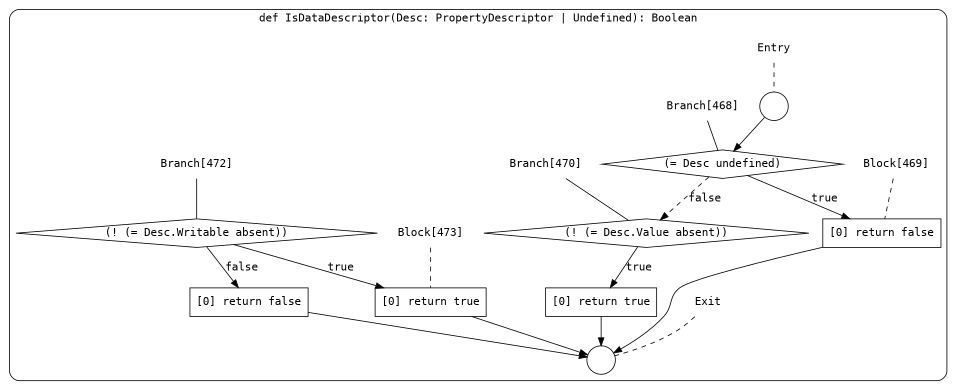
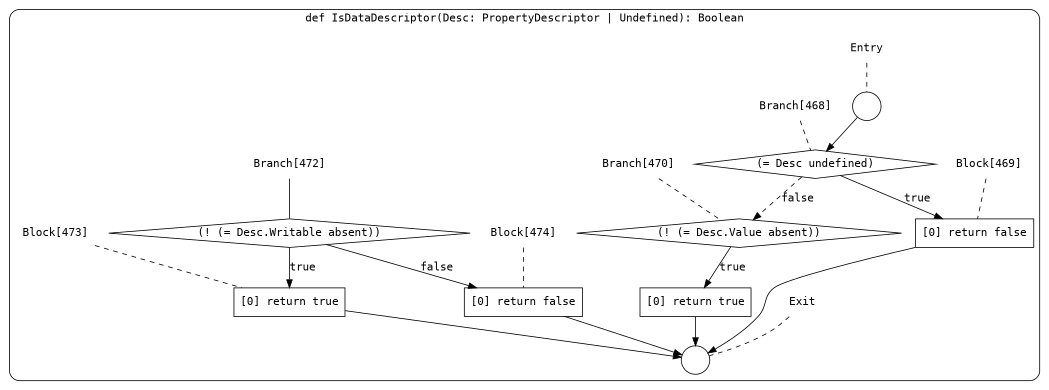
edge "Branch[468]" -- "(= Desc undefined)": style solid -> dashed
edge "Branch[470]" -- "(! (= Desc.Value absent))": style solid -> dashed
node "Block[474]": added
